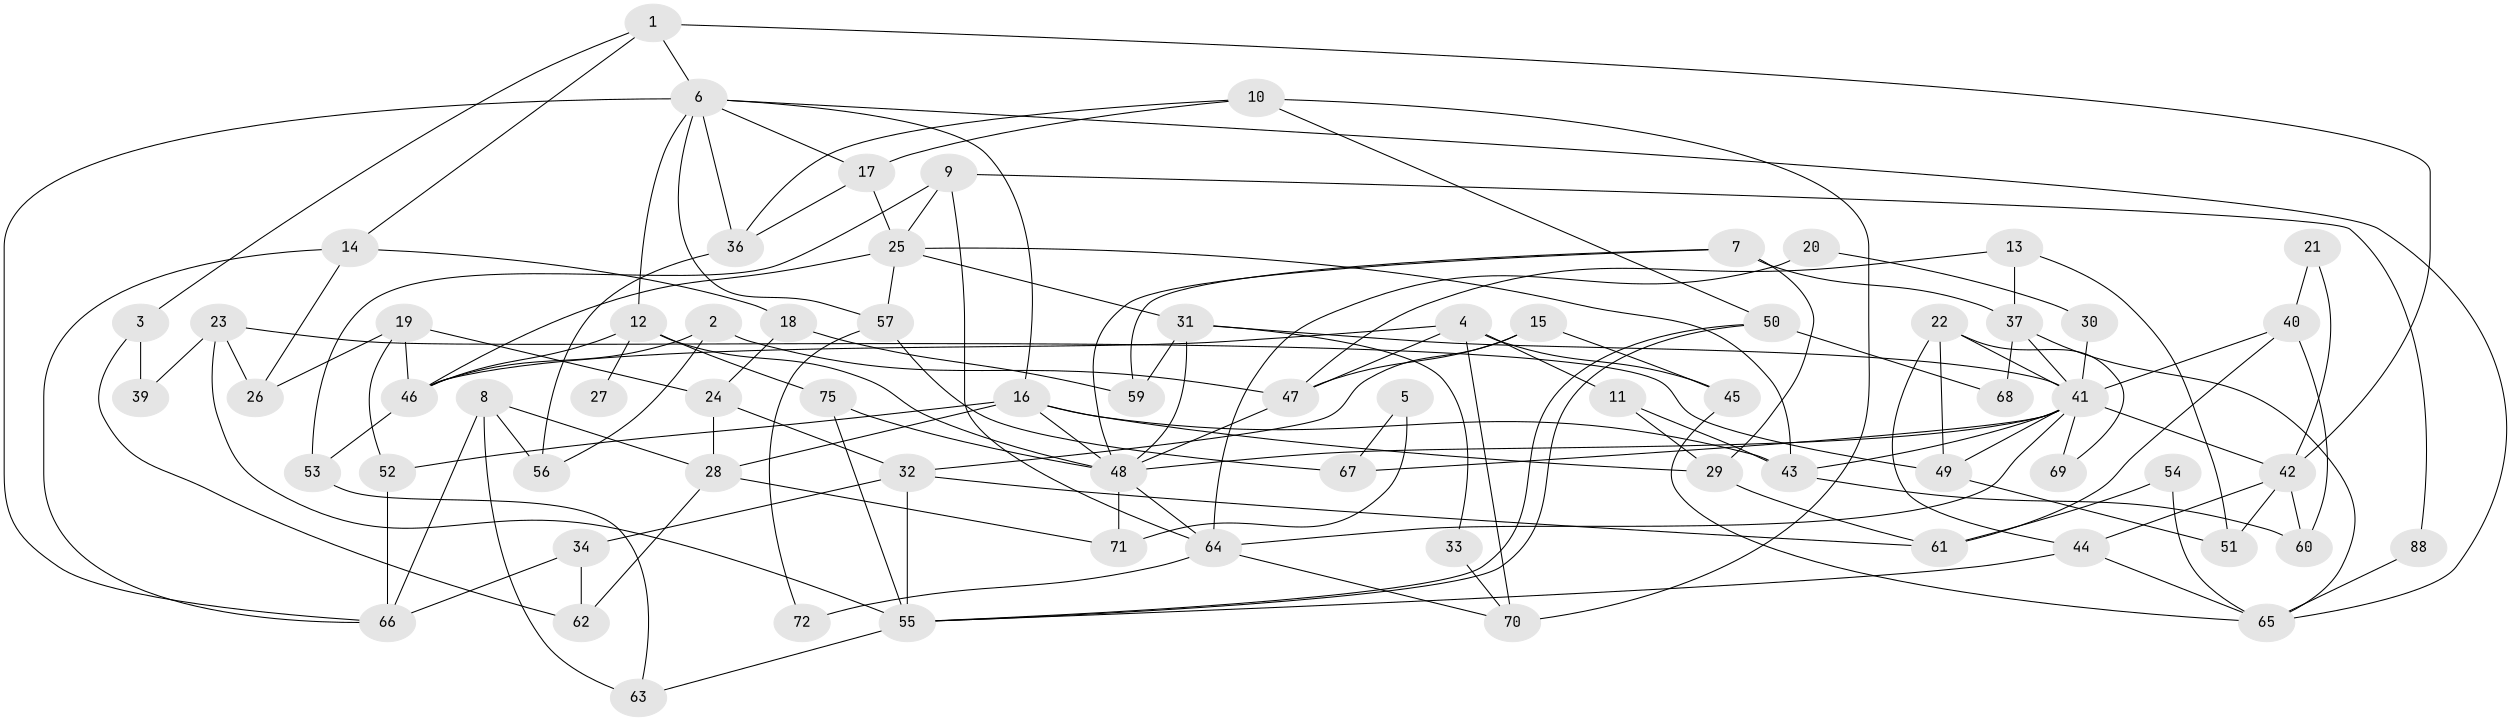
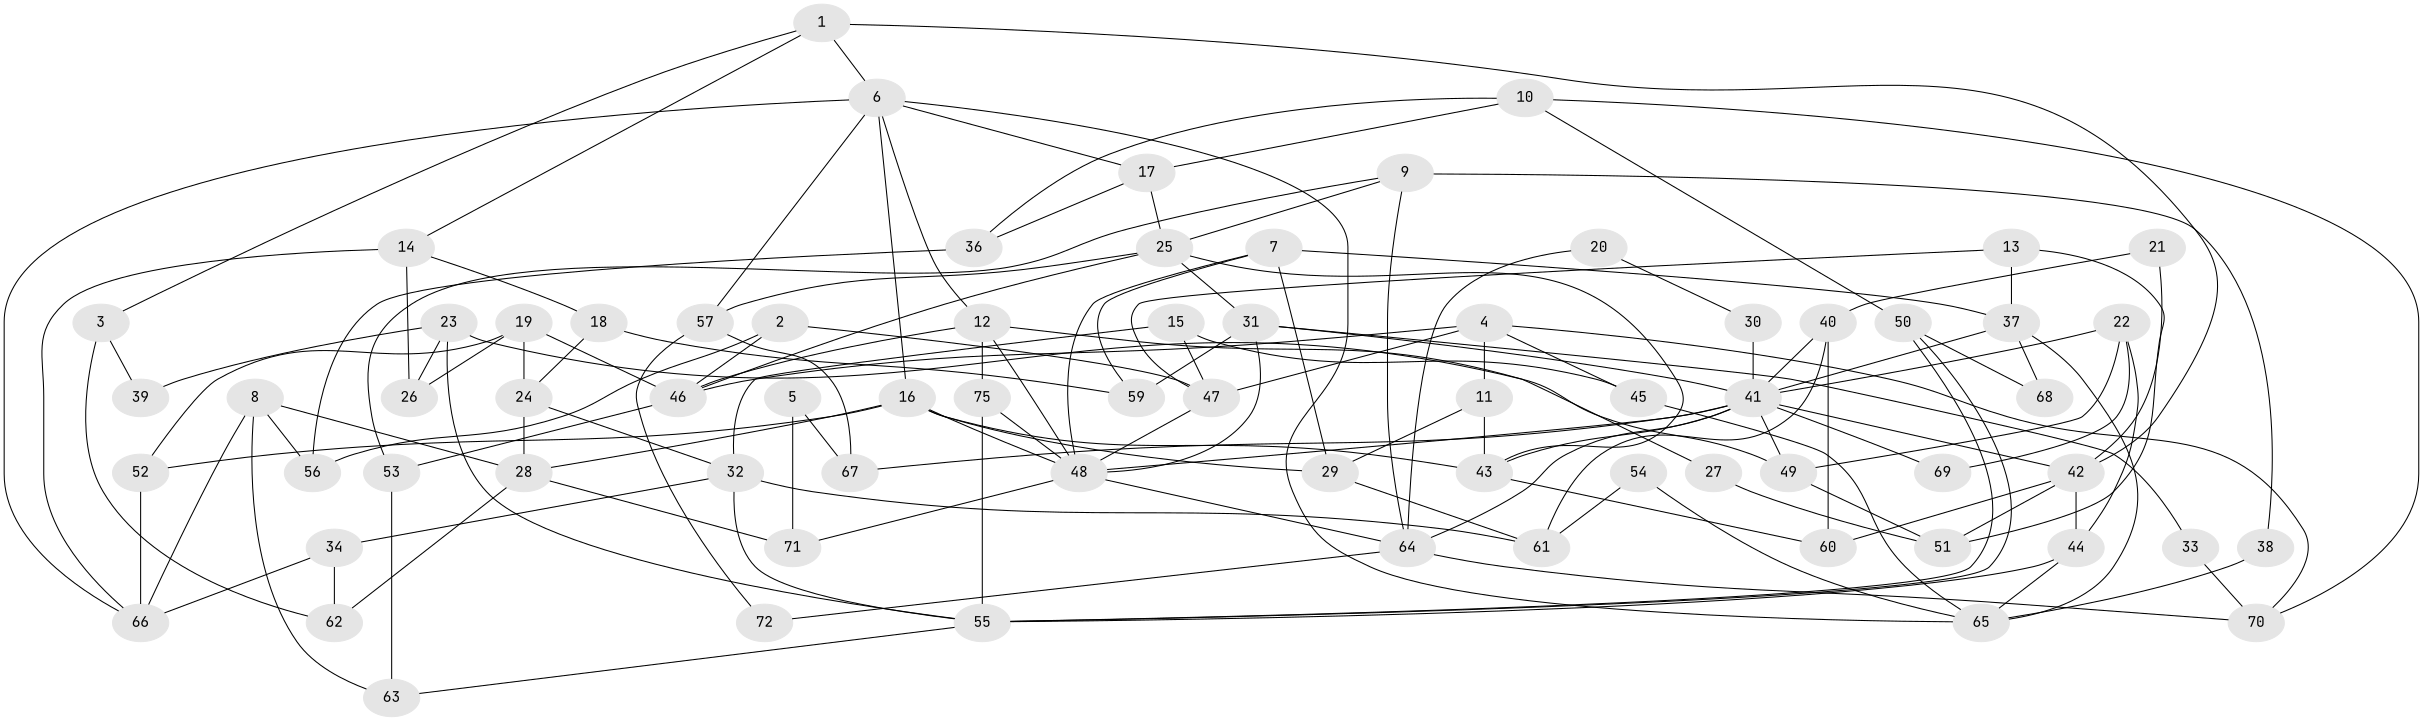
edge "6" -- "36": removed
edge "27" -- "51": added
node "88": label "88" -> "38"
